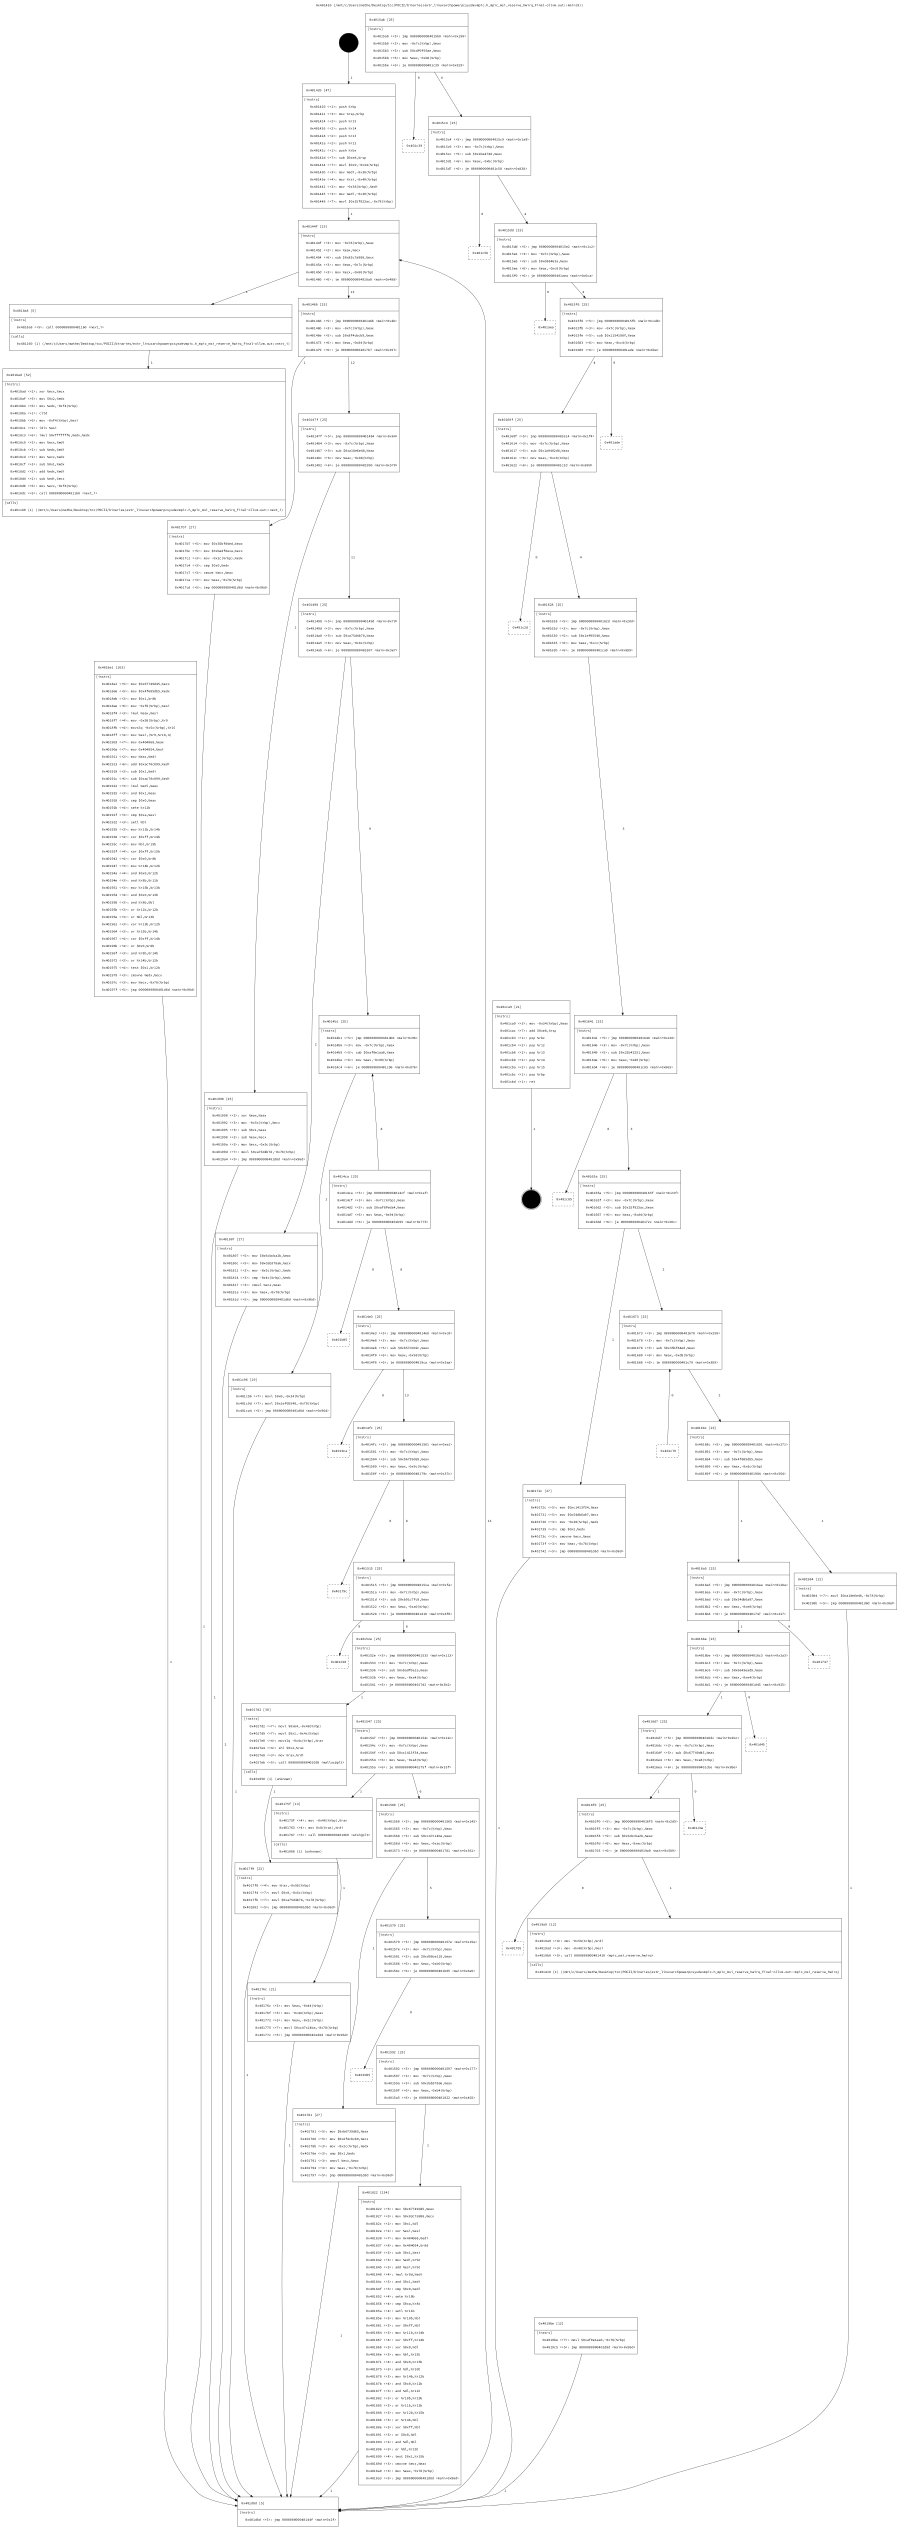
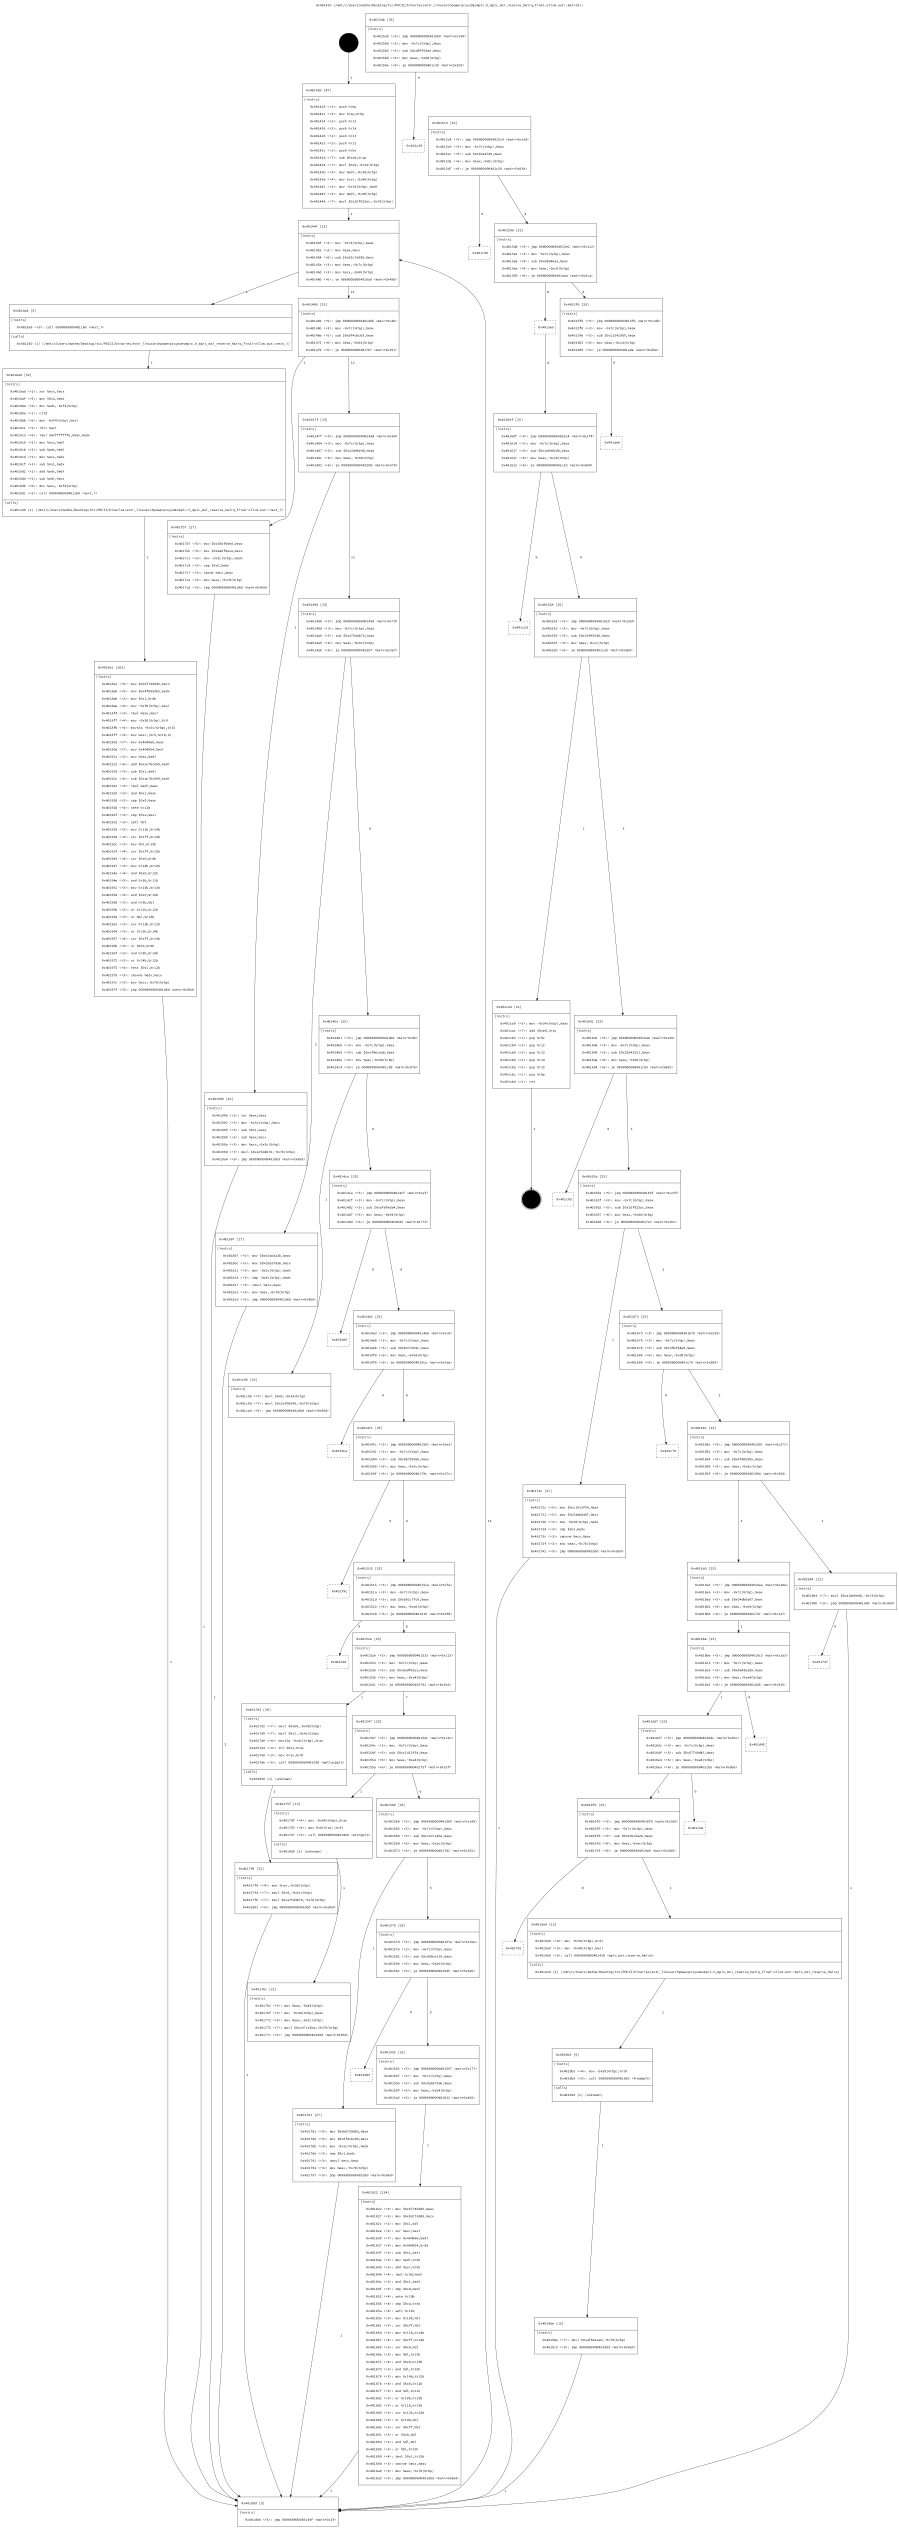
edge "0x4015ab [25]" -> "0x4015c4 [25]": removed, label "4"
edge "0x4015f6 [25]" -> "0x40160f [25]": now "0x401aea" -> "0x40160f [25]"
edge "0x4018ad [52]" -> "0x4018e1 [163]": added, label "1"
edge "0x401628 [25]" -> "0x401ca9 [21]": added, label "1"
edge "0x4014ca [25]" -> "0x4014b1 [25]": reversed
edge "0x4014e3 [25]" -> "0x4014fc [25]": label " 13" -> " 8"
edge "0x401c79" -> "0x401673 [25]": reversed
edge "0x4016a5 [25]" -> "0x401747": now "0x401984 [12]" -> "0x401747"
edge "0x40152e [25]" -> "0x401547 [25]": added, label "7"
edge "0x401c96 [19]" -> "0x401d8d [5]": removed, label "1"
edge "0x401579 [25]" -> "0x401592 [25]": added, label "5"
node "0x4019b5 [9]": added
edge "0x40176c [21]" -> "0x401d8d [5]": removed, label "1"
